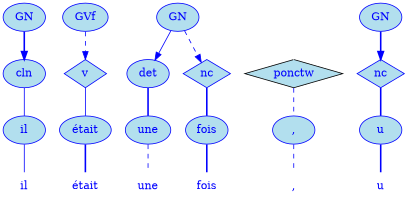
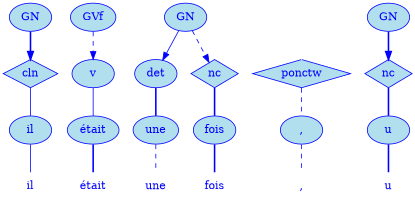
node "cln": shape ellipse -> diamond
node "v": shape diamond -> ellipse
node "ponctw": color black -> blue
